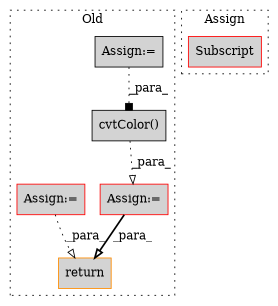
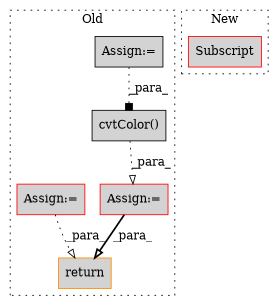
cluster "Assign": label "Assign" -> "New"
